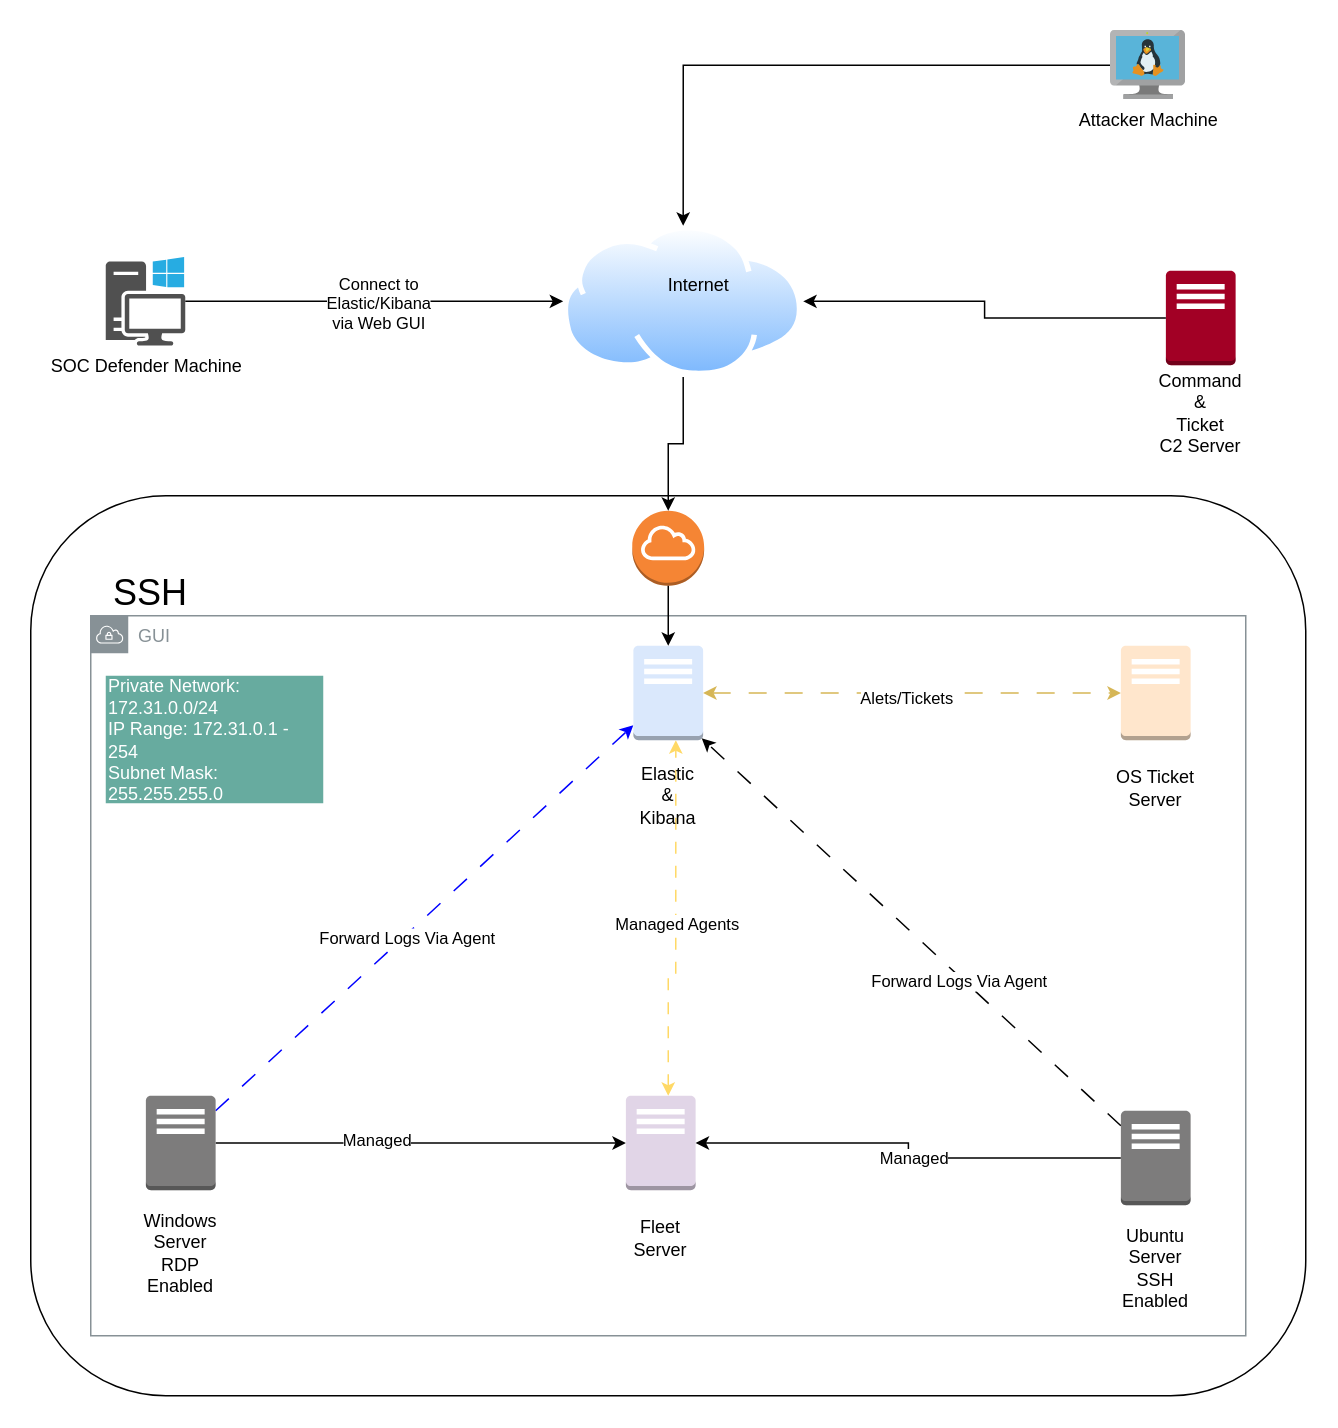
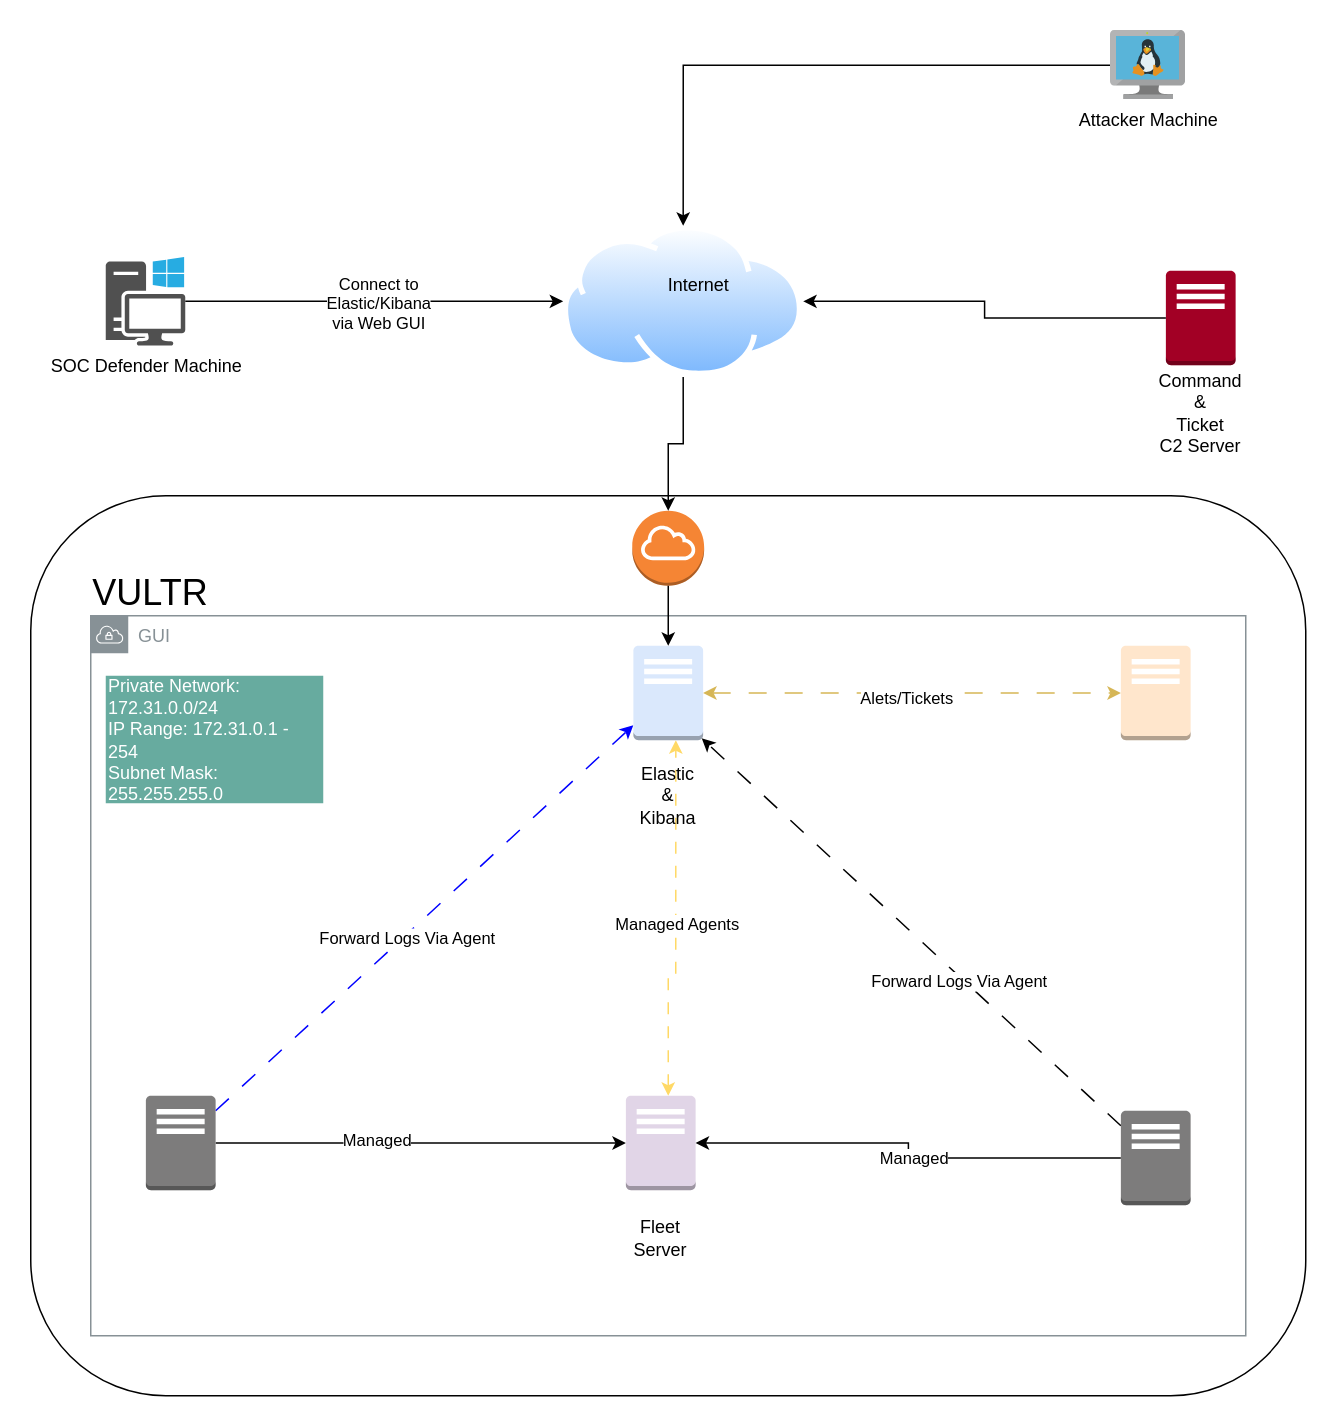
node "SSH": label "SSH" -> "VULTR"
node "OS Ticket Server": removed
node "Windows Server RDP Enabled": removed
node "Ubuntu Server SSH Enabled": removed
